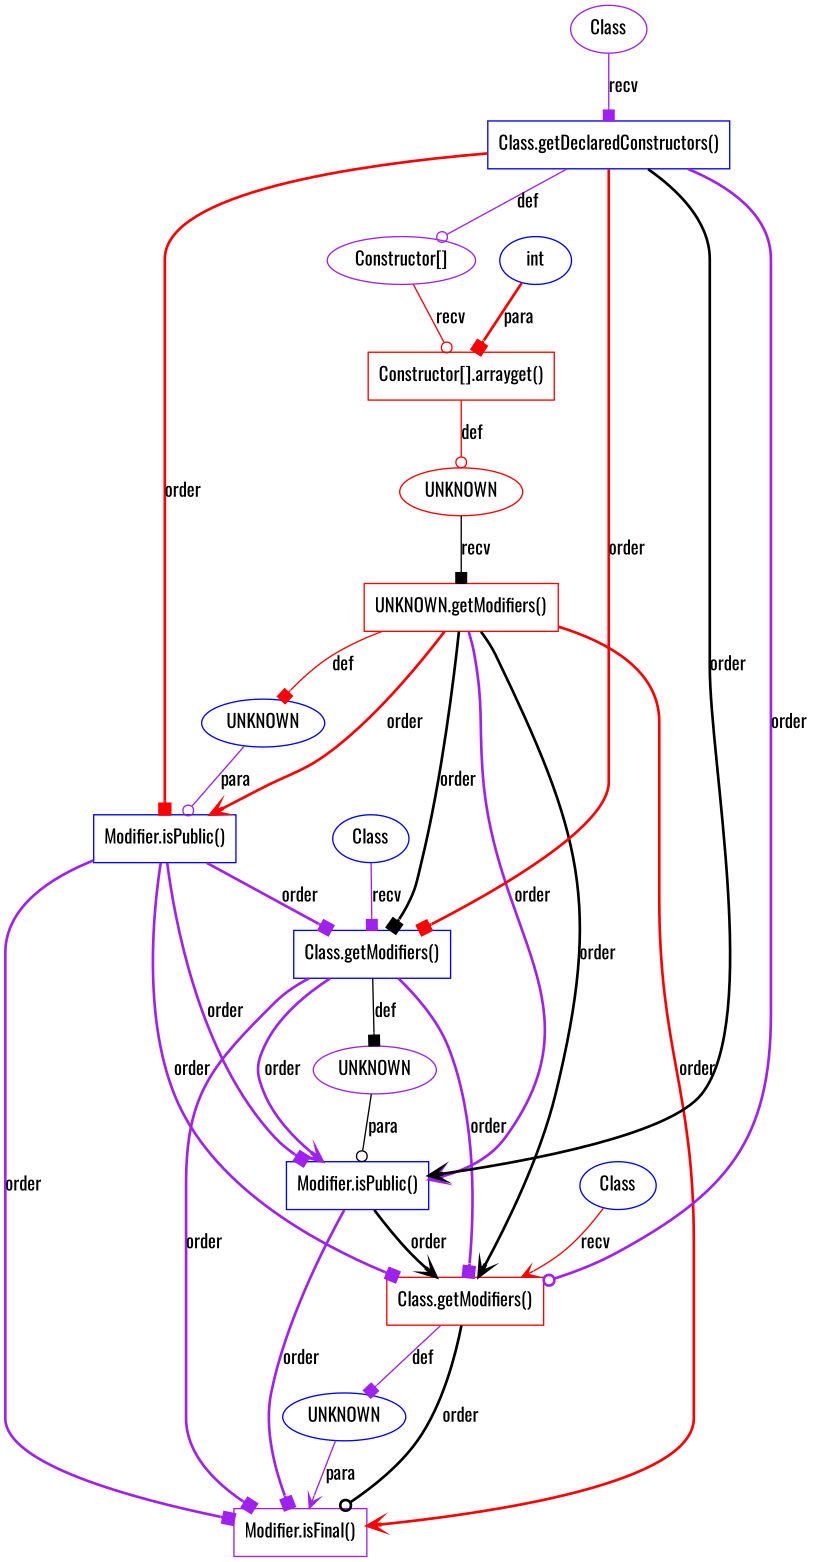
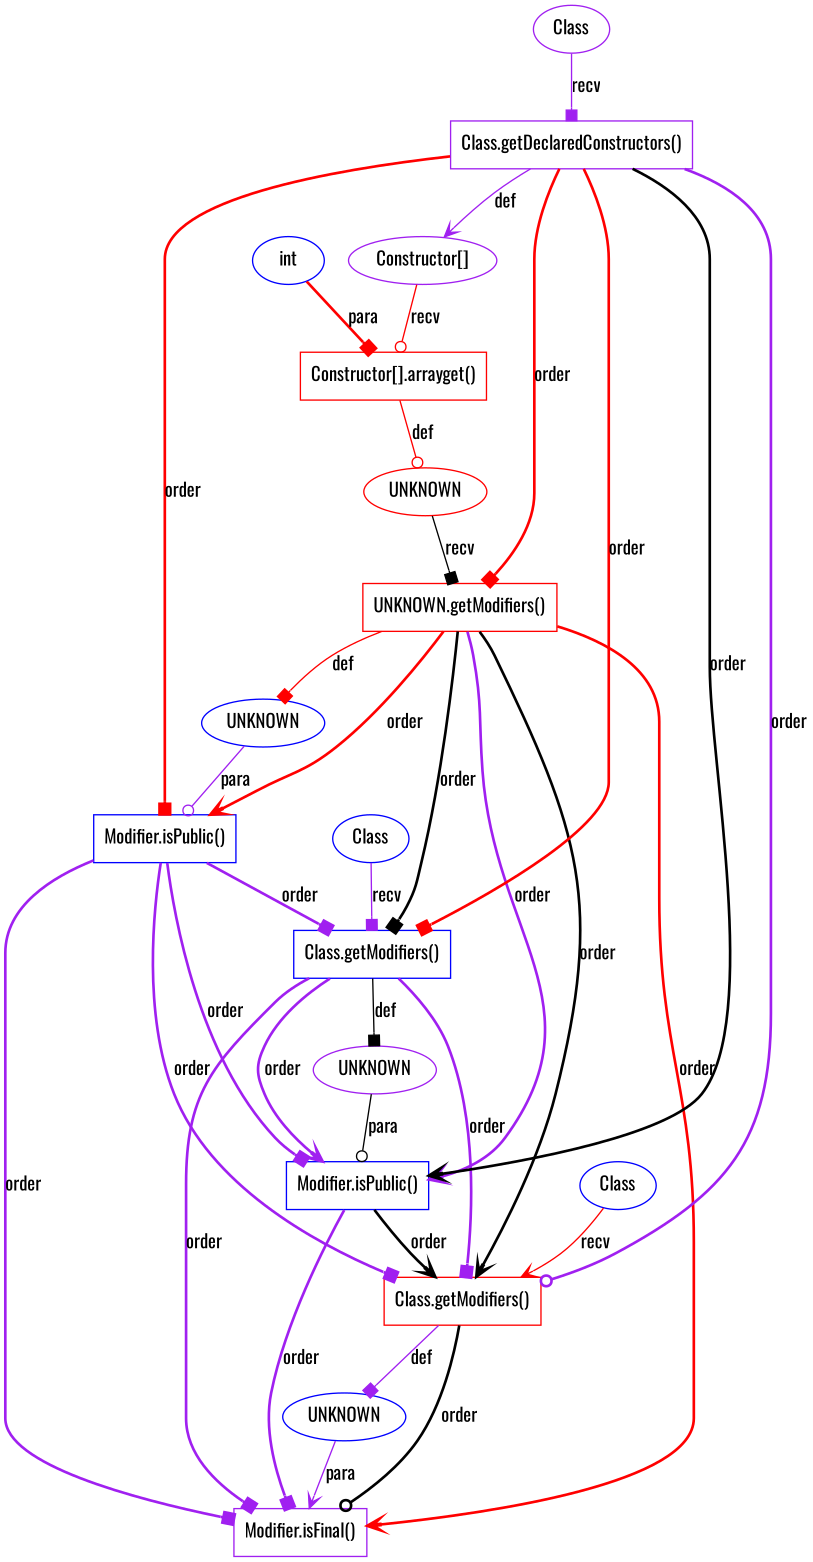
node "Class.getDeclaredConstructors()": color blue -> purple
edge "Class.getDeclaredConstructors()" -> "Constructor[]": arrowhead odot -> vee
edge "Class.getDeclaredConstructors()" -> "UNKNOWN.getModifiers()": added, label "order"
